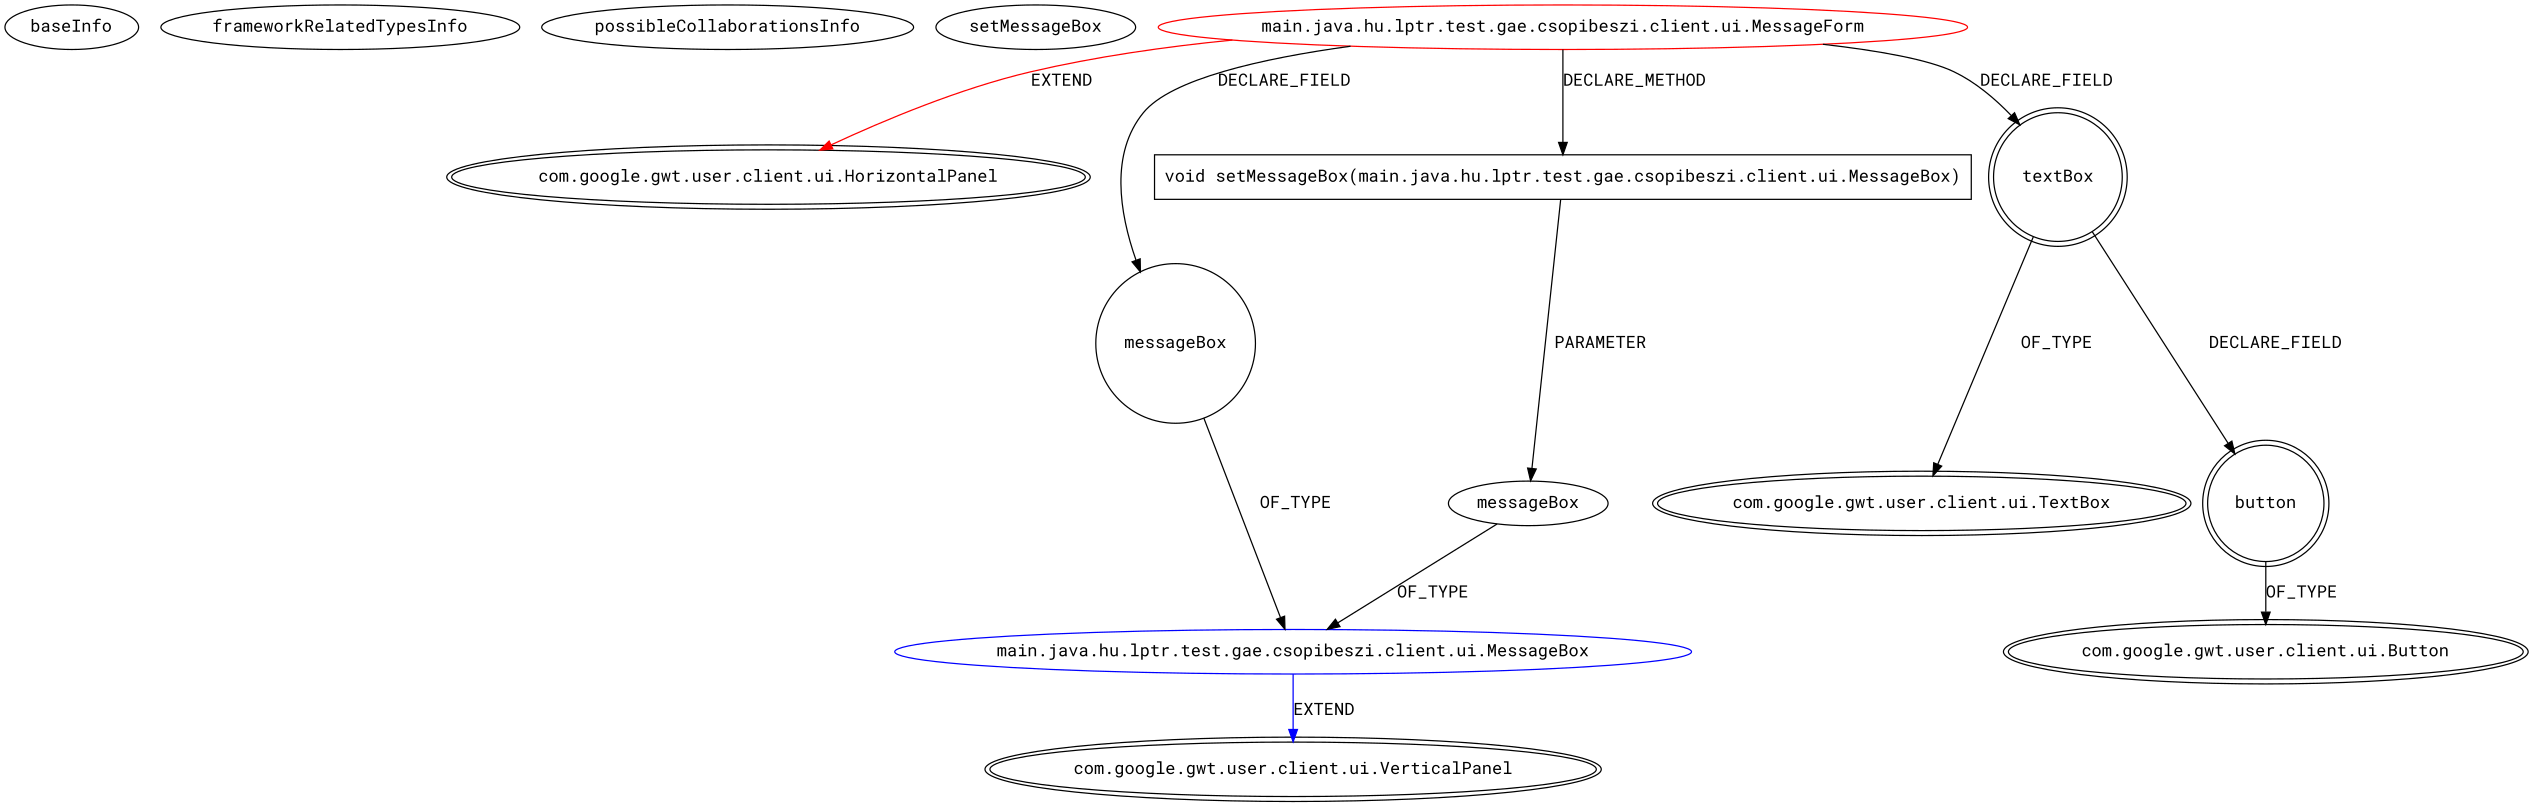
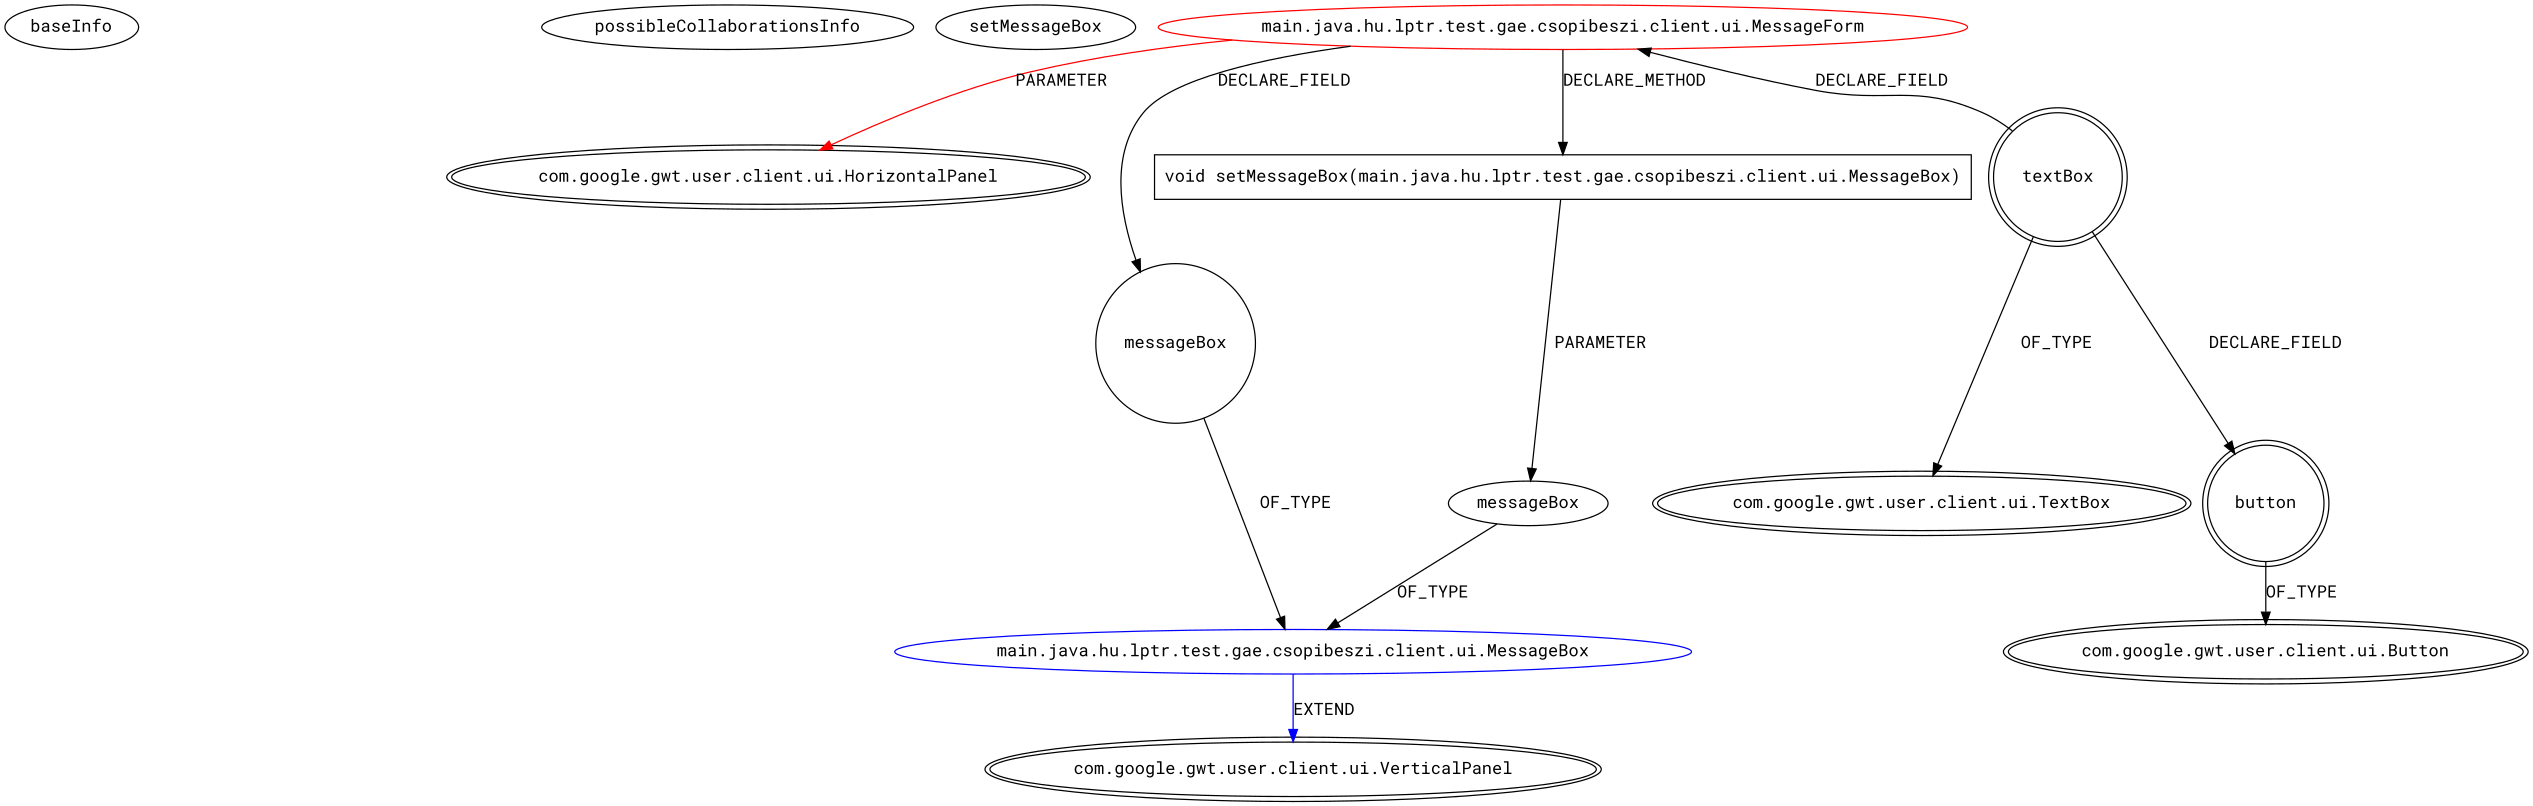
node "frameworkRelatedTypesInfo": removed
edge "main.java.hu.lptr.test.gae.csopibeszi.client.ui.MessageForm" -> "textBox": reversed
edge "main.java.hu.lptr.test.gae.csopibeszi.client.ui.MessageForm" -> "com.google.gwt.user.client.ui.HorizontalPanel": label "EXTEND" -> "PARAMETER"
